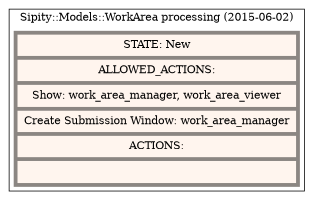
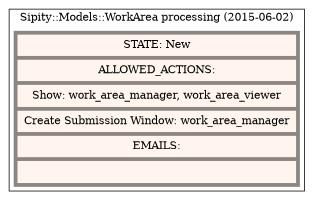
node "STATE: New": text "ACTIONS:" -> "EMAILS:"
